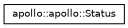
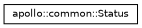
node "apollo::apollo::Status": label "apollo::apollo::Status" -> "apollo::common::Status"
